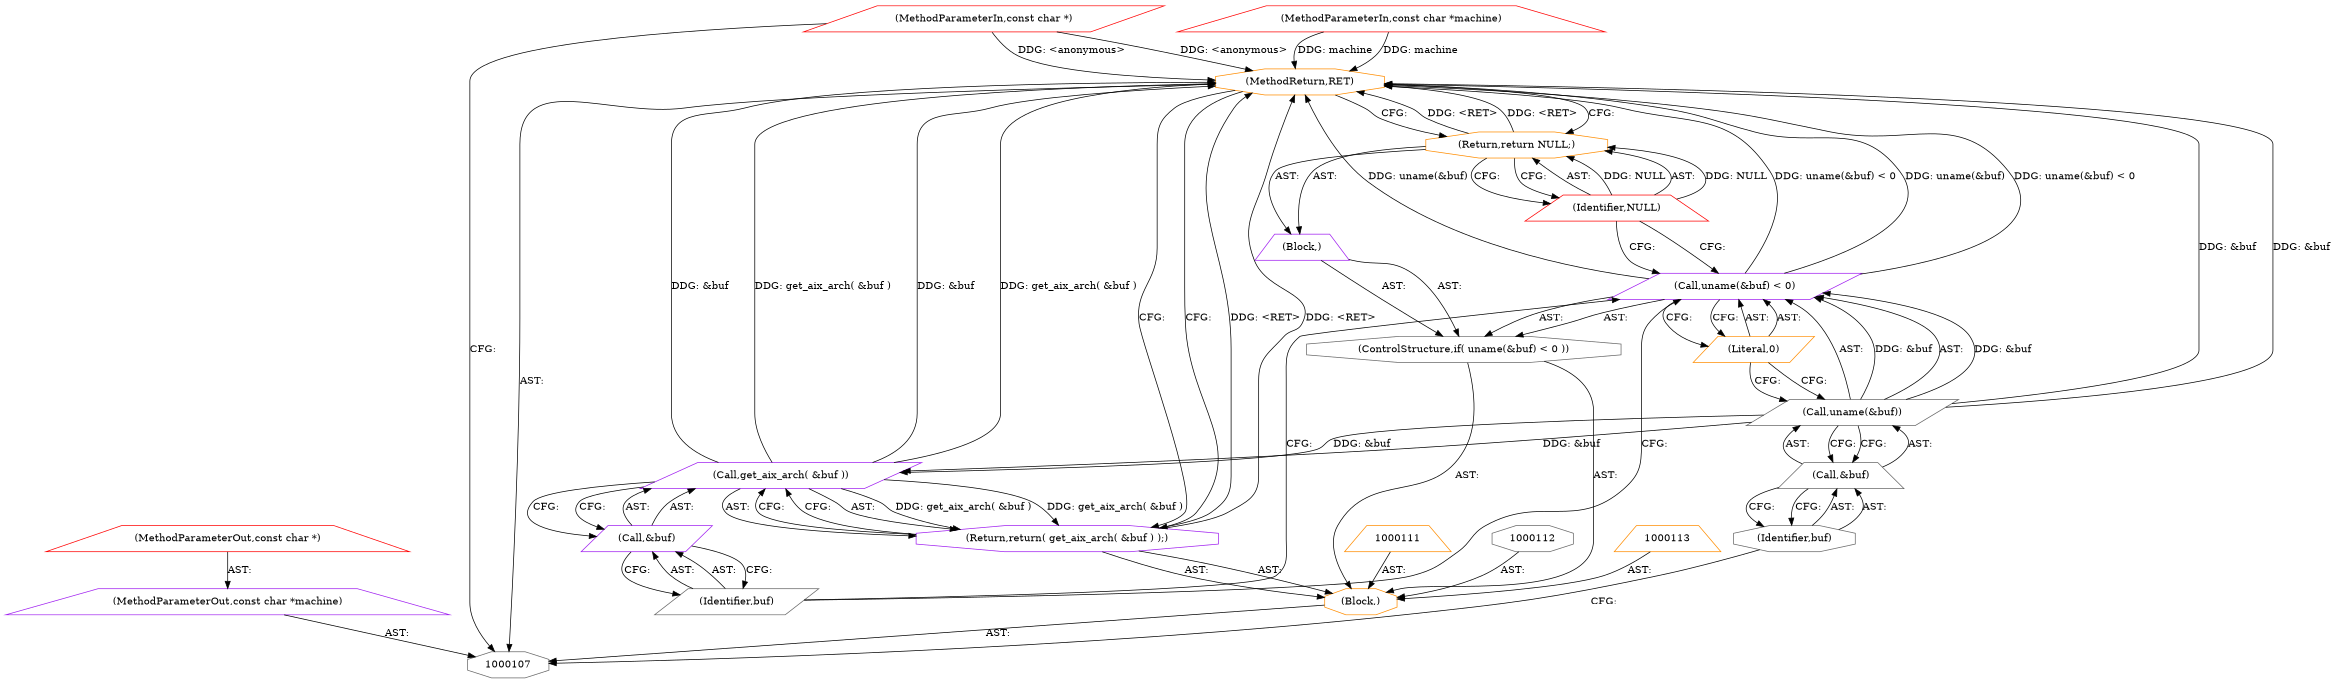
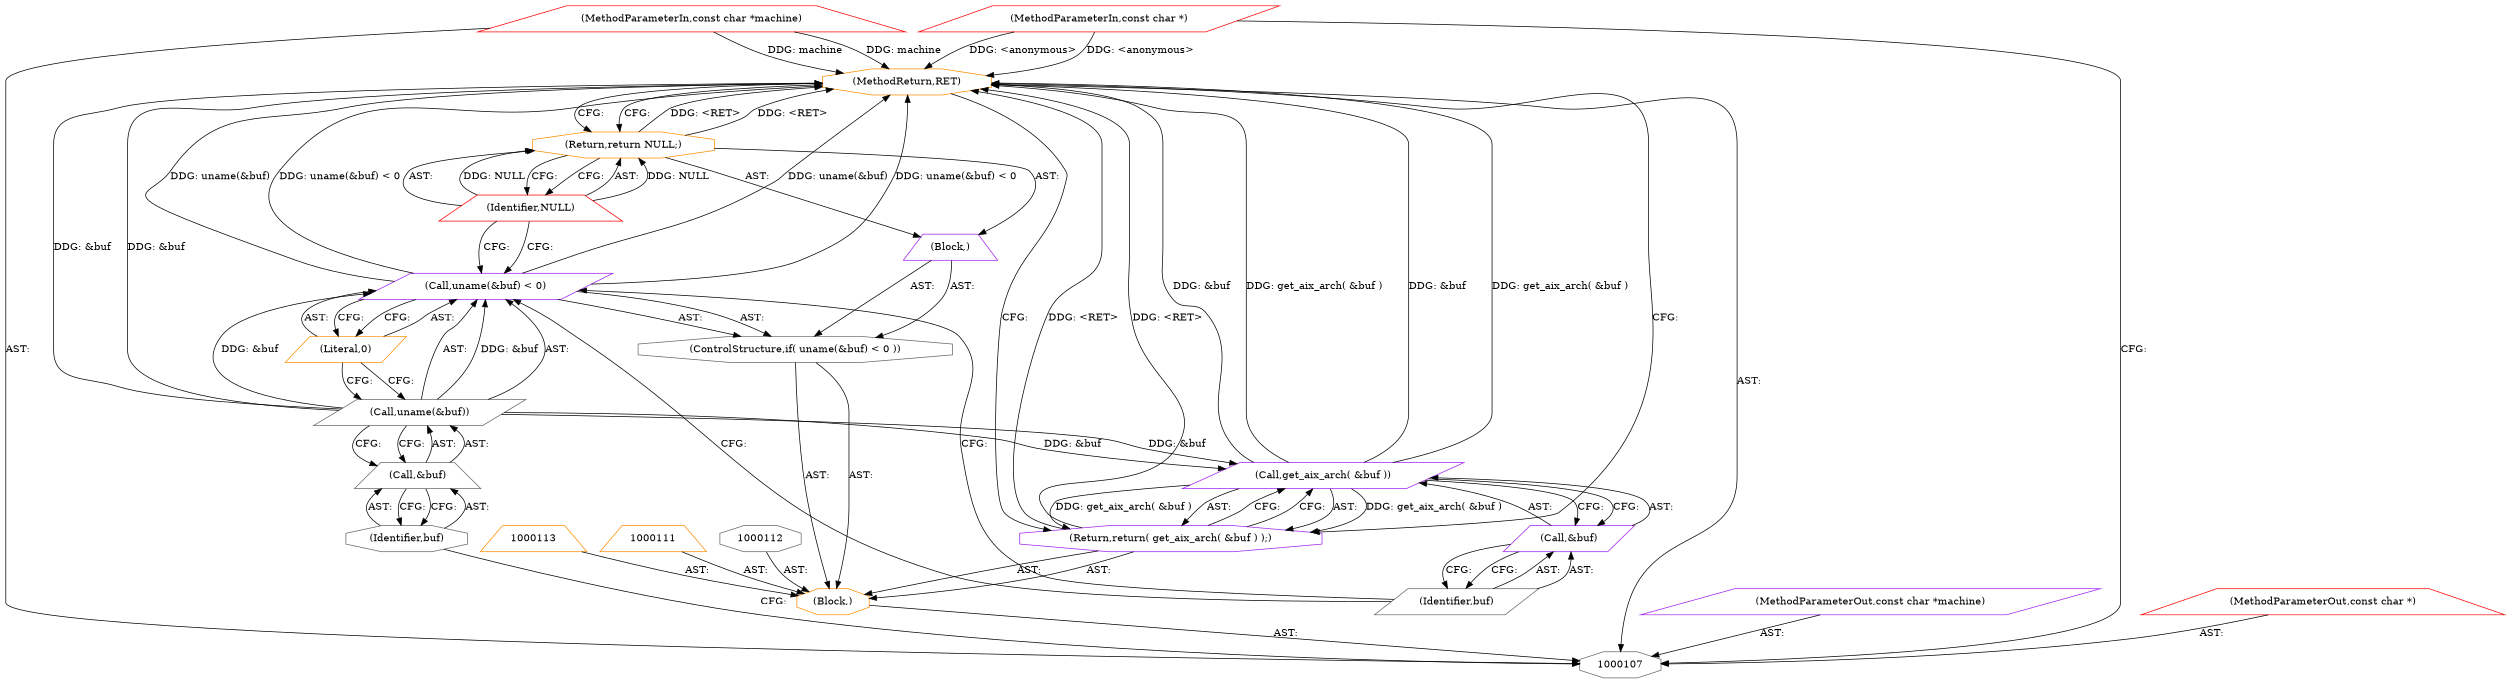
edge "(MethodParameterOut,const char *)" -> "(MethodParameterOut,const char *machine)": now "(MethodParameterOut,const char *)" -> "1000107"
node "(MethodParameterOut,const char *machine)": shape trapezium -> parallelogram
edge "(MethodParameterIn,const char *machine)" -> "1000107": added, label "AST:"
